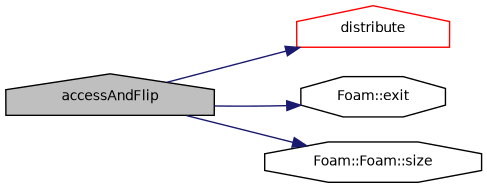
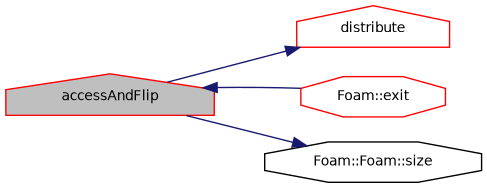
node "accessAndFlip": color black -> red
node "Foam::exit": color black -> red
edge "accessAndFlip" -> "Foam::exit": reversed
